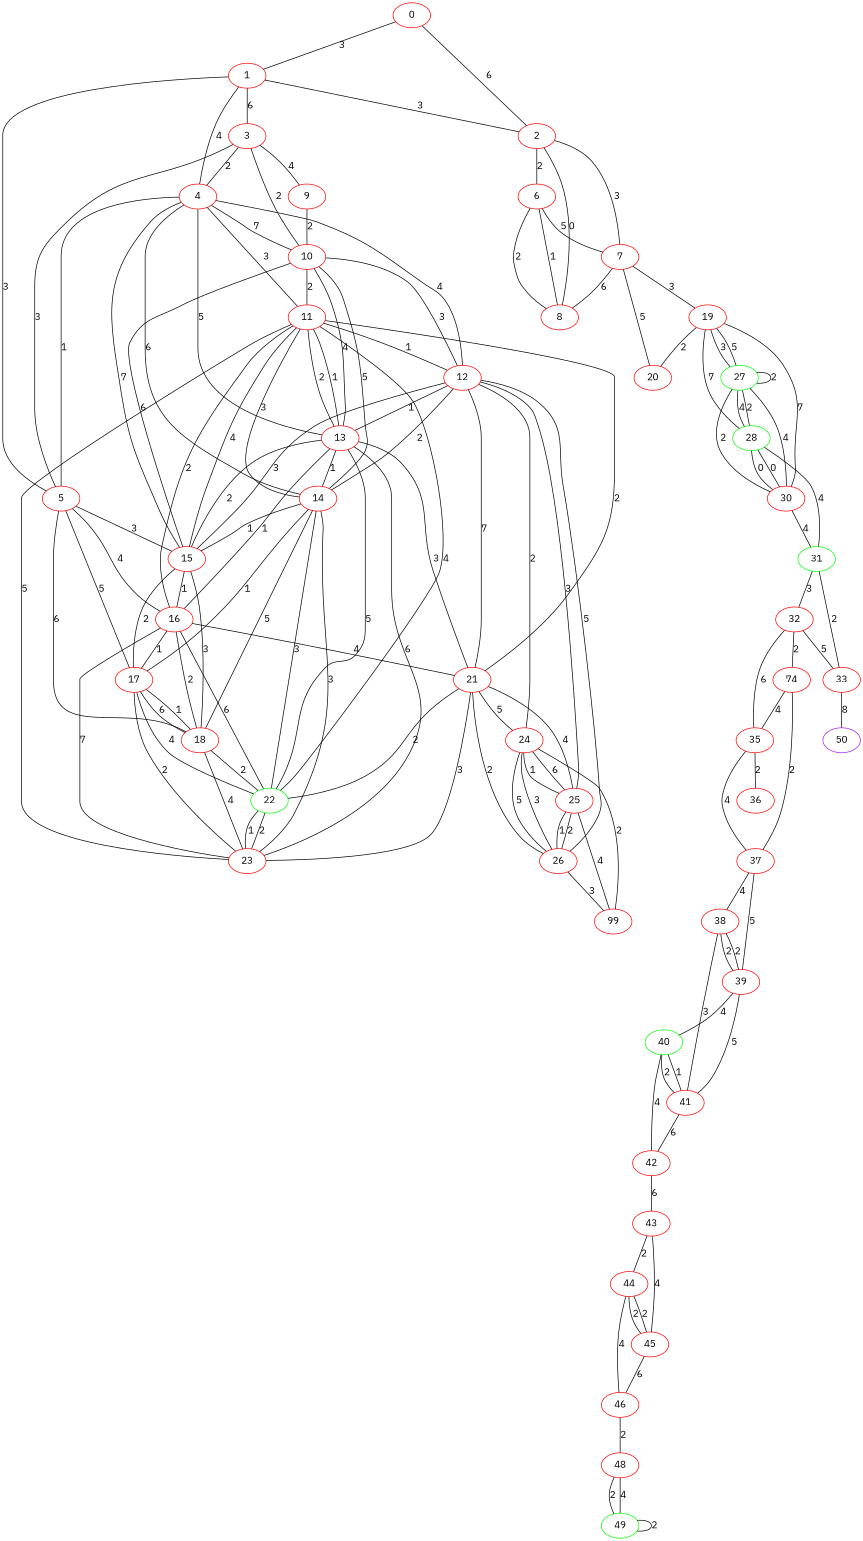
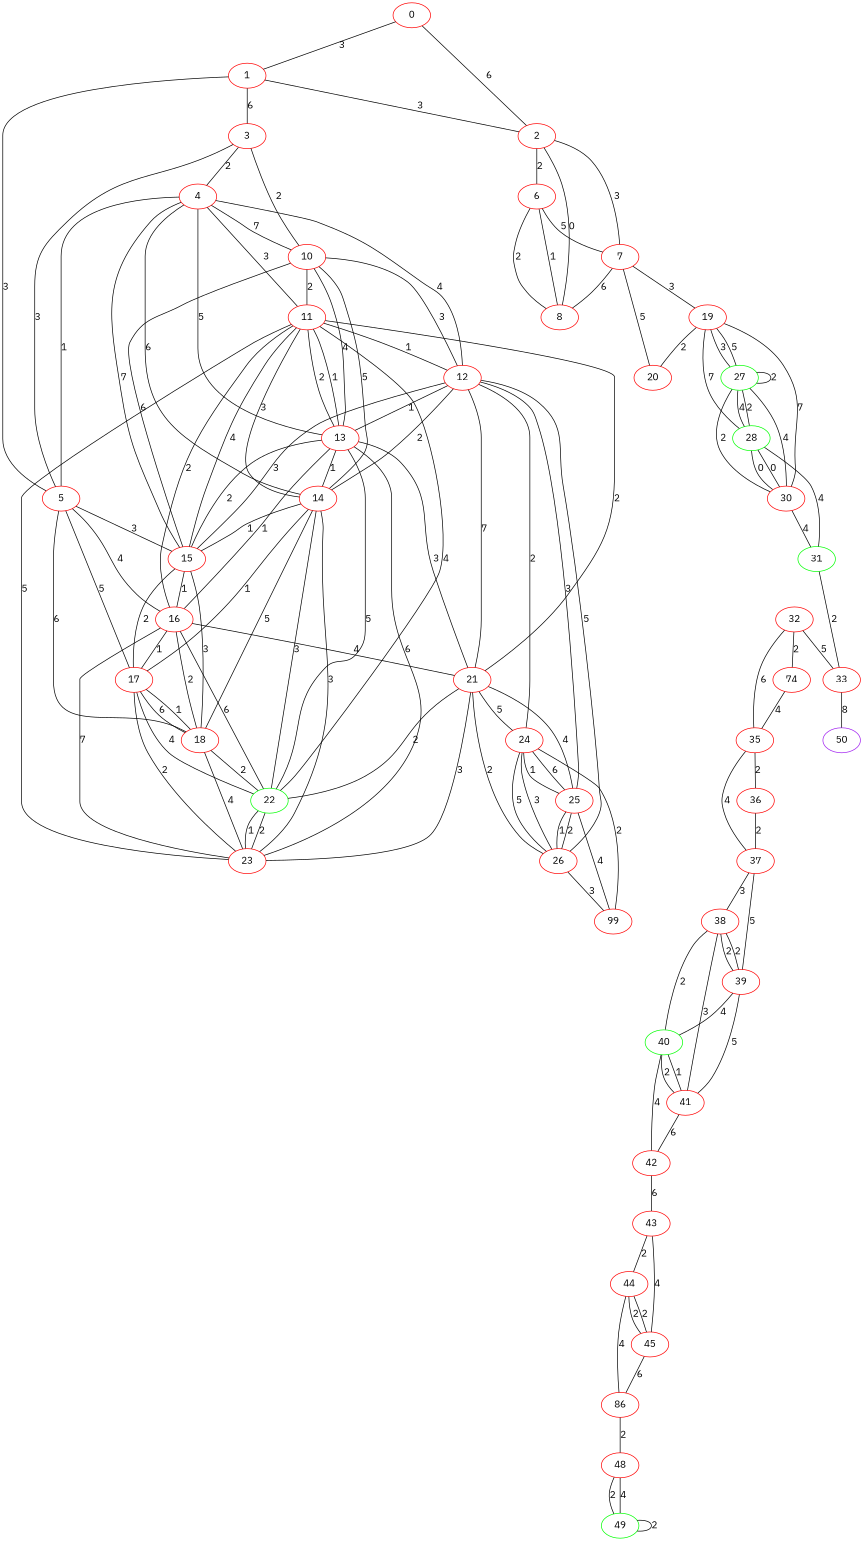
edge "1" -- "4": removed, label "4"
node "9": removed
edge "31" -- "32": removed, label "3"
edge "74" -- "37": now "36" -- "37"
edge "37" -- "38": label "4" -> "3"
edge "38" -- "40": added, label "2"
node "46": label "46" -> "86"
